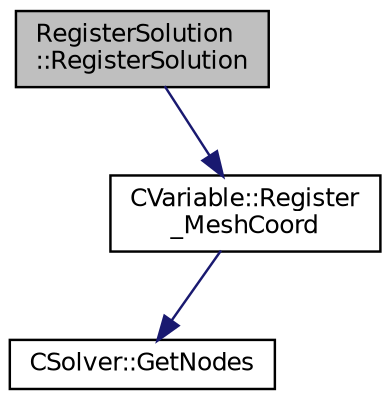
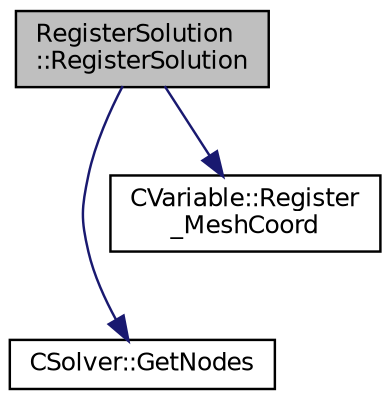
edge "CVariable::Register _MeshCoord" -> "CSolver::GetNodes": now "RegisterSolution ::RegisterSolution" -> "CSolver::GetNodes"
